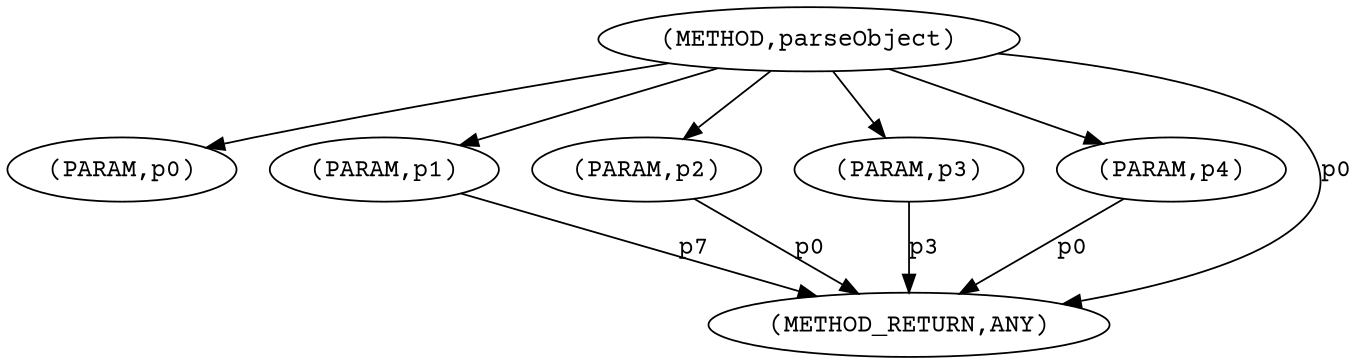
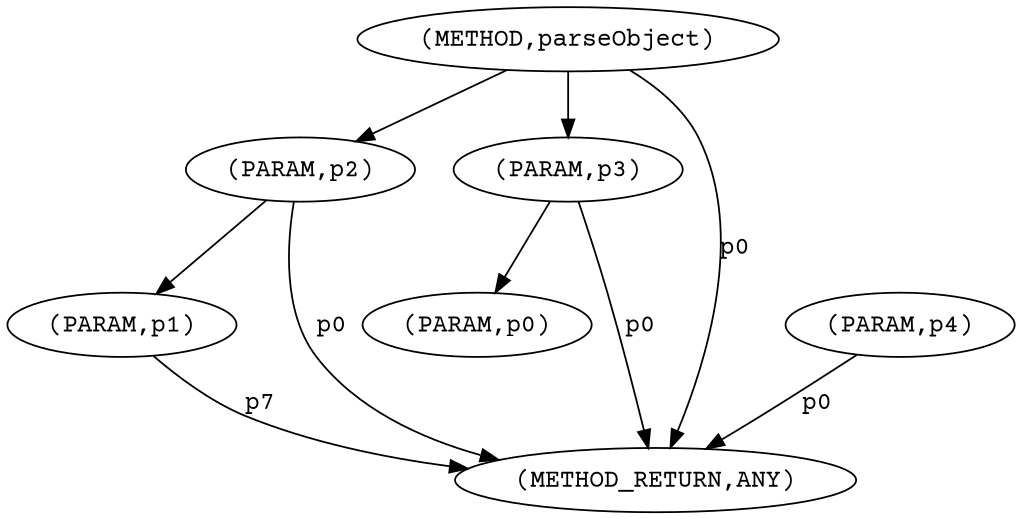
edge "(METHOD,parseObject)" -> "(PARAM,p0)": now "(PARAM,p3)" -> "(PARAM,p0)"
edge "(METHOD,parseObject)" -> "(PARAM,p4)": removed
edge "(METHOD,parseObject)" -> "(PARAM,p1)": now "(PARAM,p2)" -> "(PARAM,p1)"
edge "(PARAM,p3)" -> "(METHOD_RETURN,ANY)": label "p3" -> "p0"
